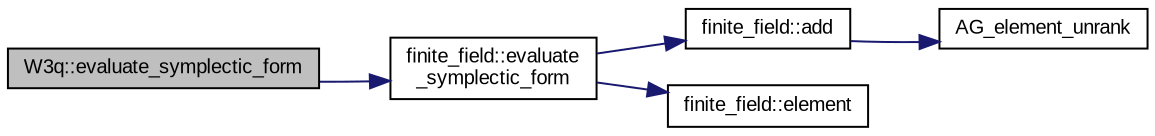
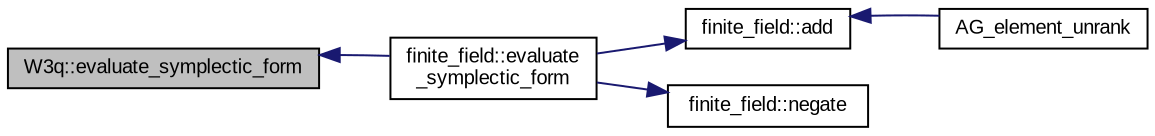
edge "finite_field::add" -> "AG_element_unrank": reversed
edge "W3q::evaluate_symplectic_form" -> "finite_field::evaluate _symplectic_form": reversed
node "finite_field::element": label "finite_field::element" -> "finite_field::negate"
